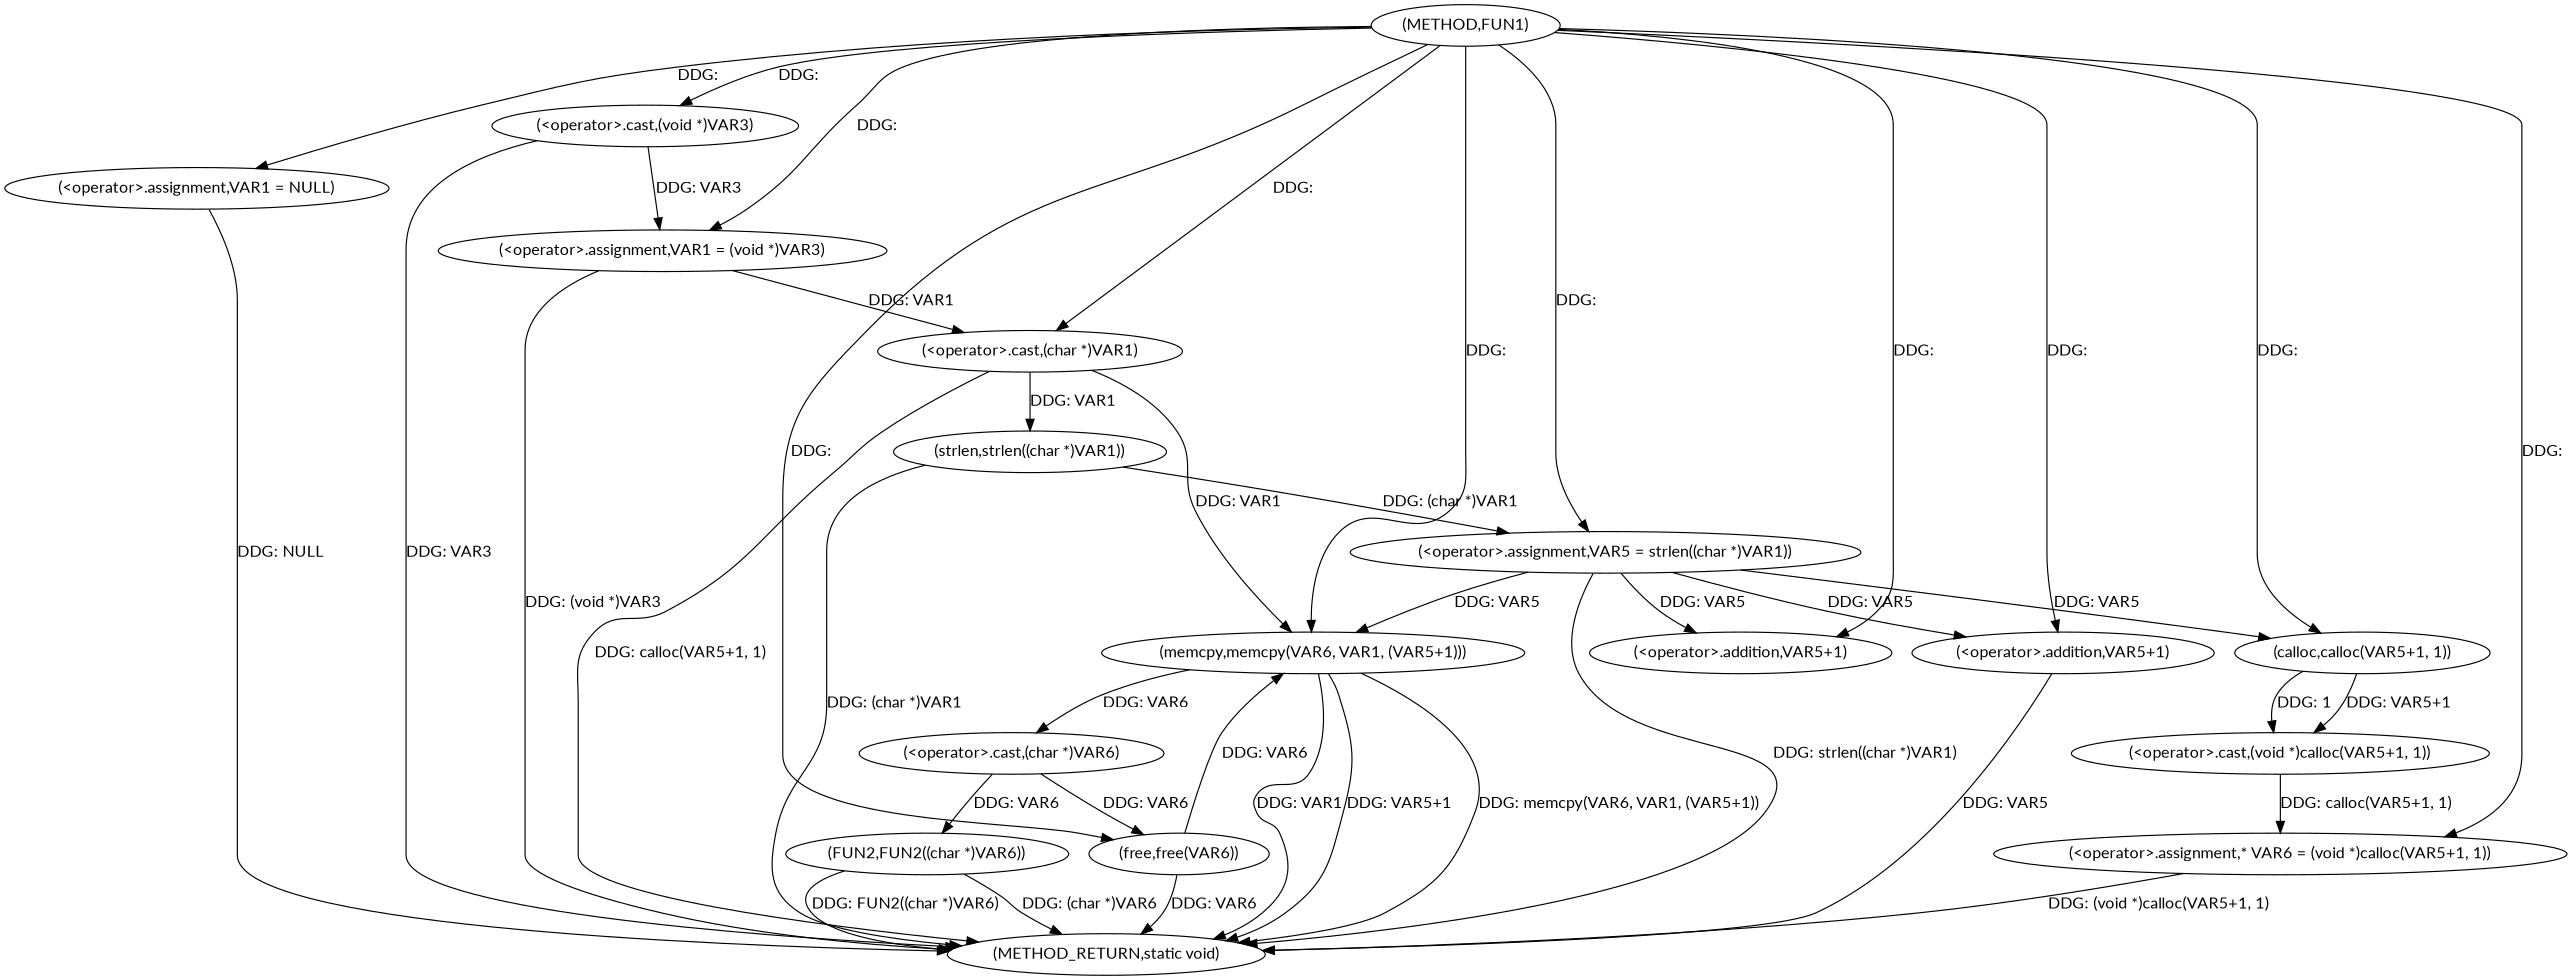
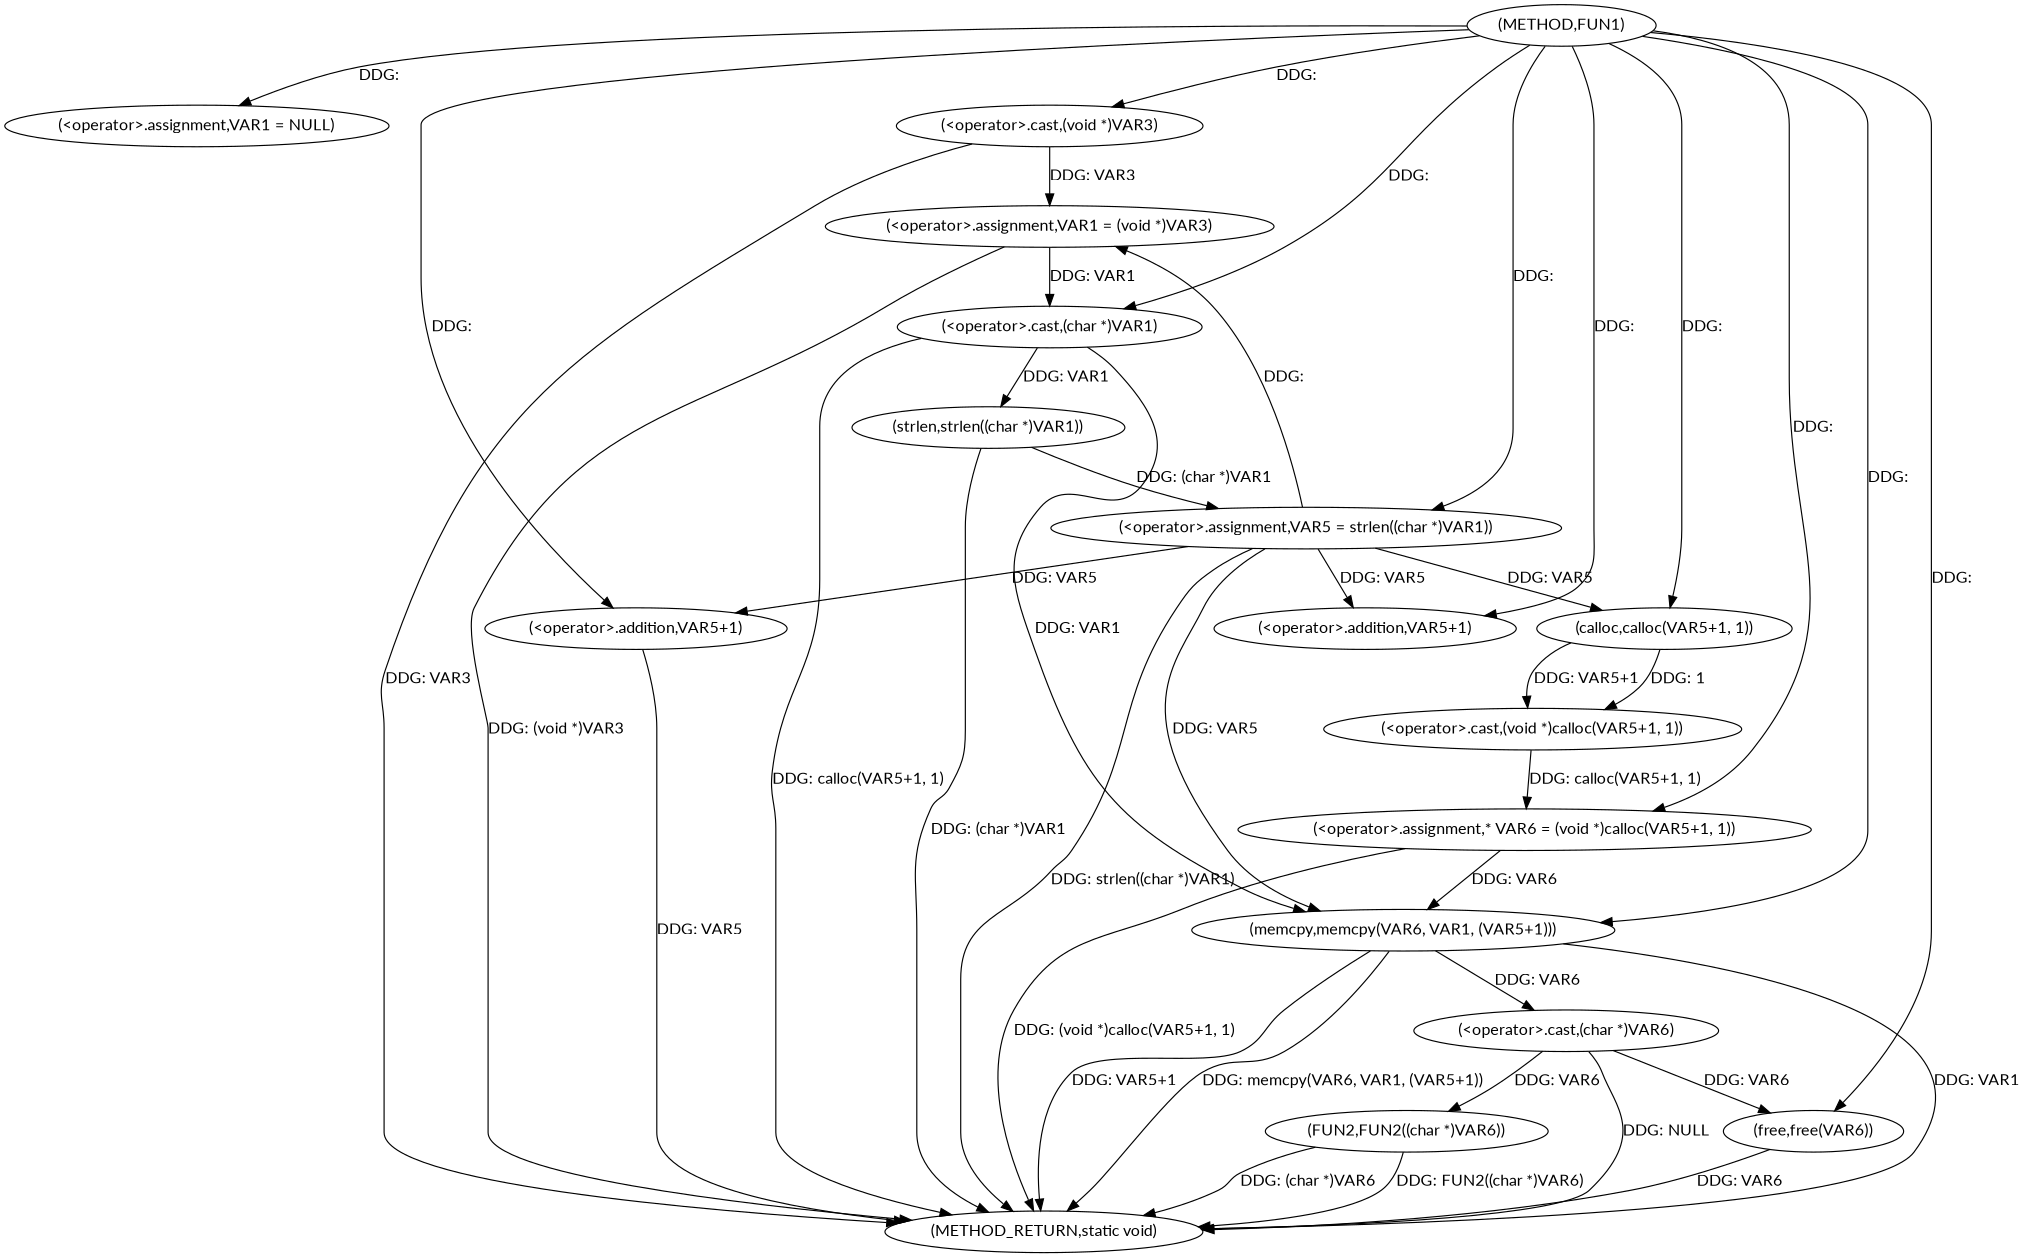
edge "(METHOD,FUN1)" -> "(<operator>.assignment,VAR1 = (void *)VAR3)": now "(<operator>.assignment,VAR5 = strlen((char *)VAR1))" -> "(<operator>.assignment,VAR1 = (void *)VAR3)"
edge "(free,free(VAR6))" -> "(memcpy,memcpy(VAR6, VAR1, (VAR5+1)))": now "(<operator>.assignment,* VAR6 = (void *)calloc(VAR5+1, 1))" -> "(memcpy,memcpy(VAR6, VAR1, (VAR5+1)))"
edge "(<operator>.assignment,VAR1 = NULL)" -> "(METHOD_RETURN,static void)": now "(<operator>.cast,(char *)VAR6)" -> "(METHOD_RETURN,static void)"
